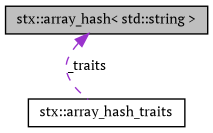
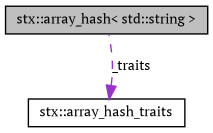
edge "stx::array_hash_traits" -> "stx::array_hash< std::string >": reversed
